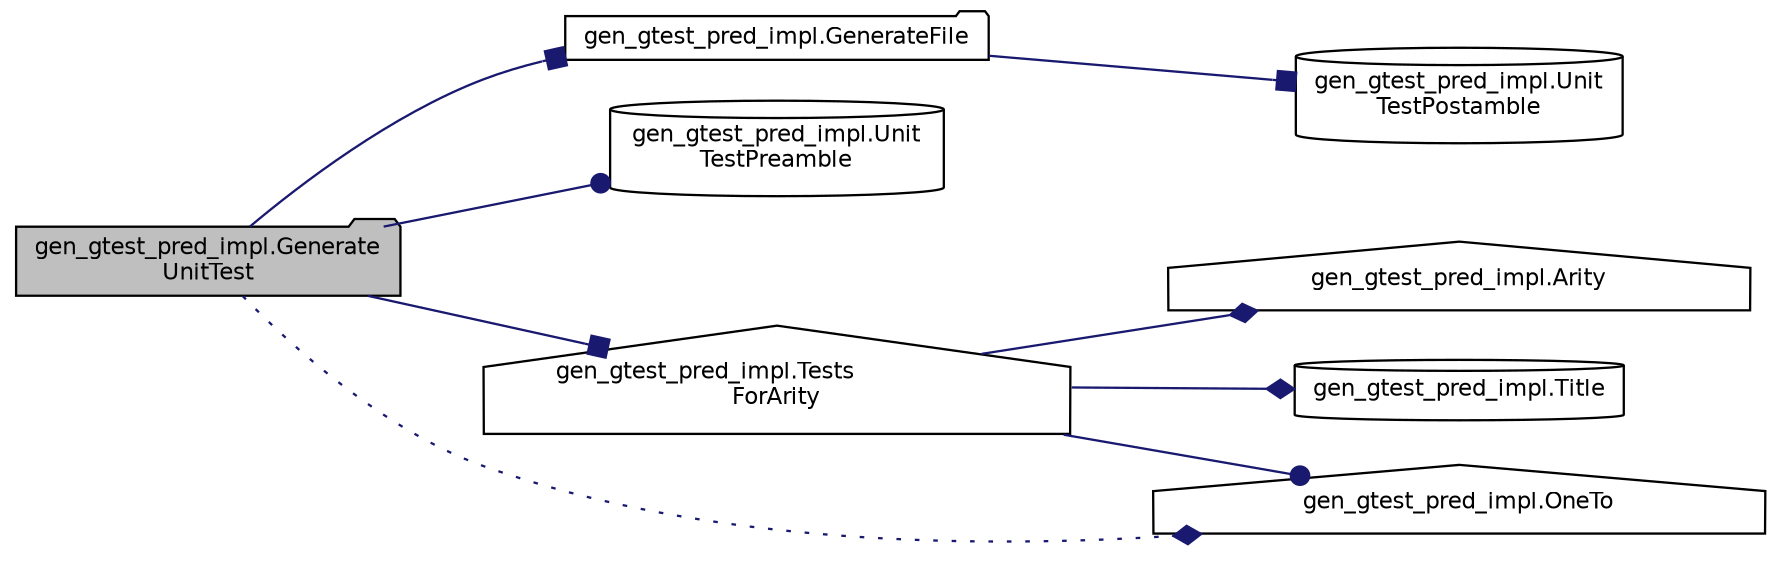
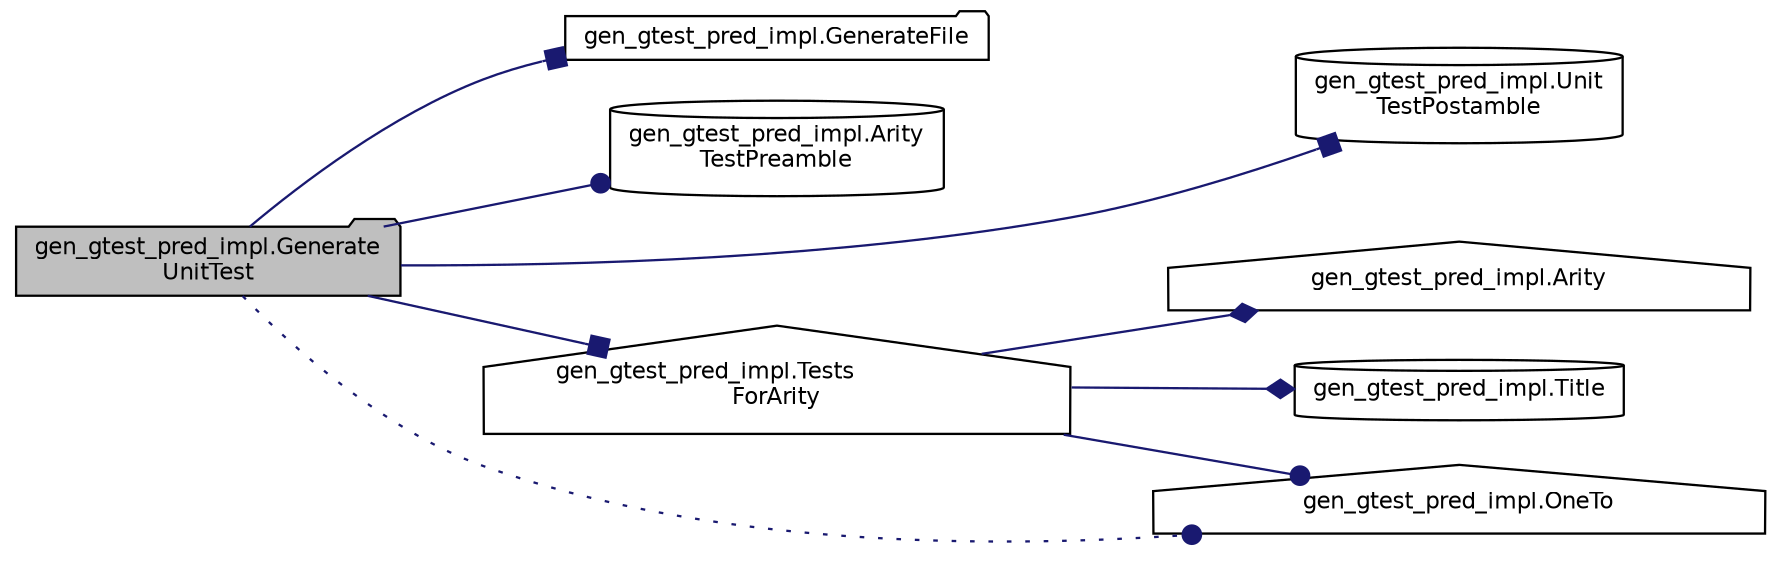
edge "gen_gtest_pred_impl.GenerateFile" -> "gen_gtest_pred_impl.Unit TestPostamble": now "gen_gtest_pred_impl.Generate UnitTest" -> "gen_gtest_pred_impl.Unit TestPostamble"
node "gen_gtest_pred_impl.Unit TestPreamble": label "gen_gtest_pred_impl.Unit TestPreamble" -> "gen_gtest_pred_impl.Arity TestPreamble"
edge "gen_gtest_pred_impl.Generate UnitTest" -> "gen_gtest_pred_impl.OneTo": arrowhead diamond -> dot
